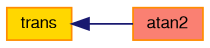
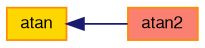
node "trans": label "trans" -> "atan"
